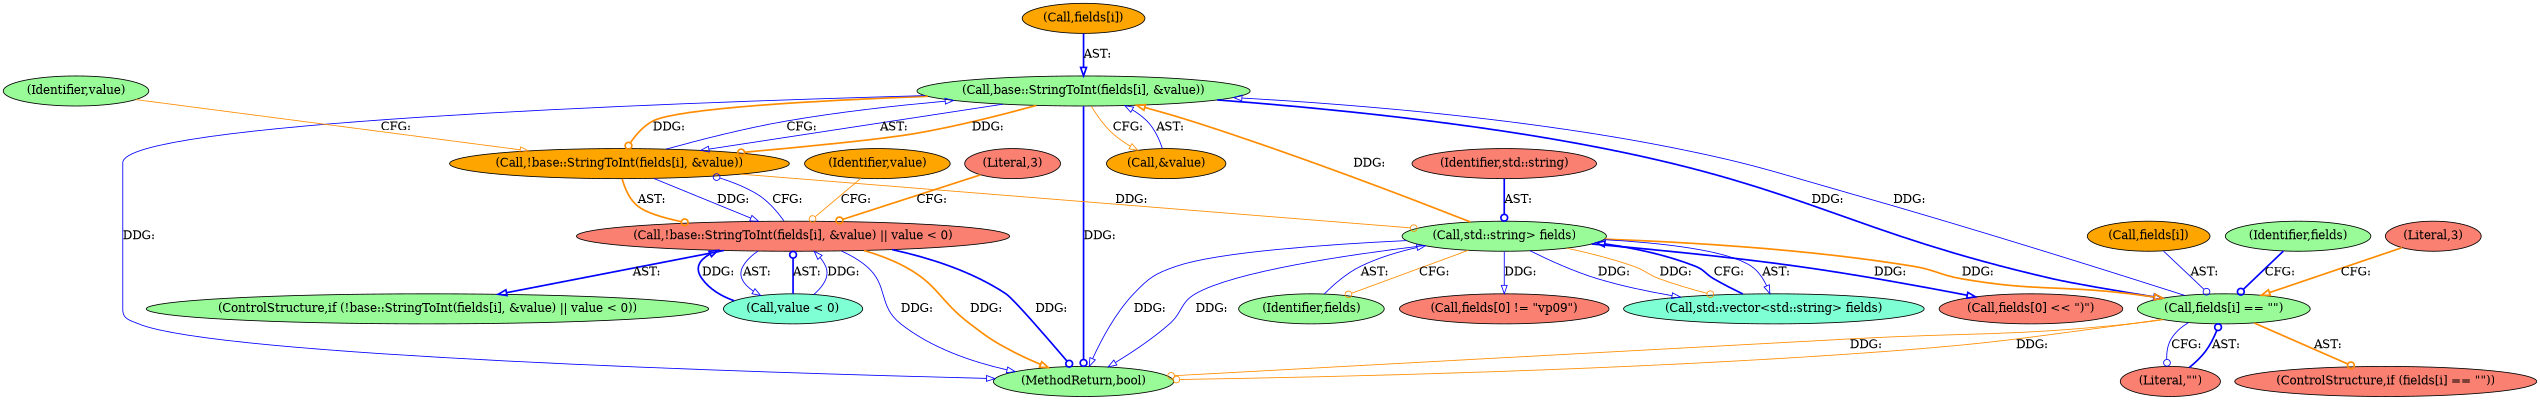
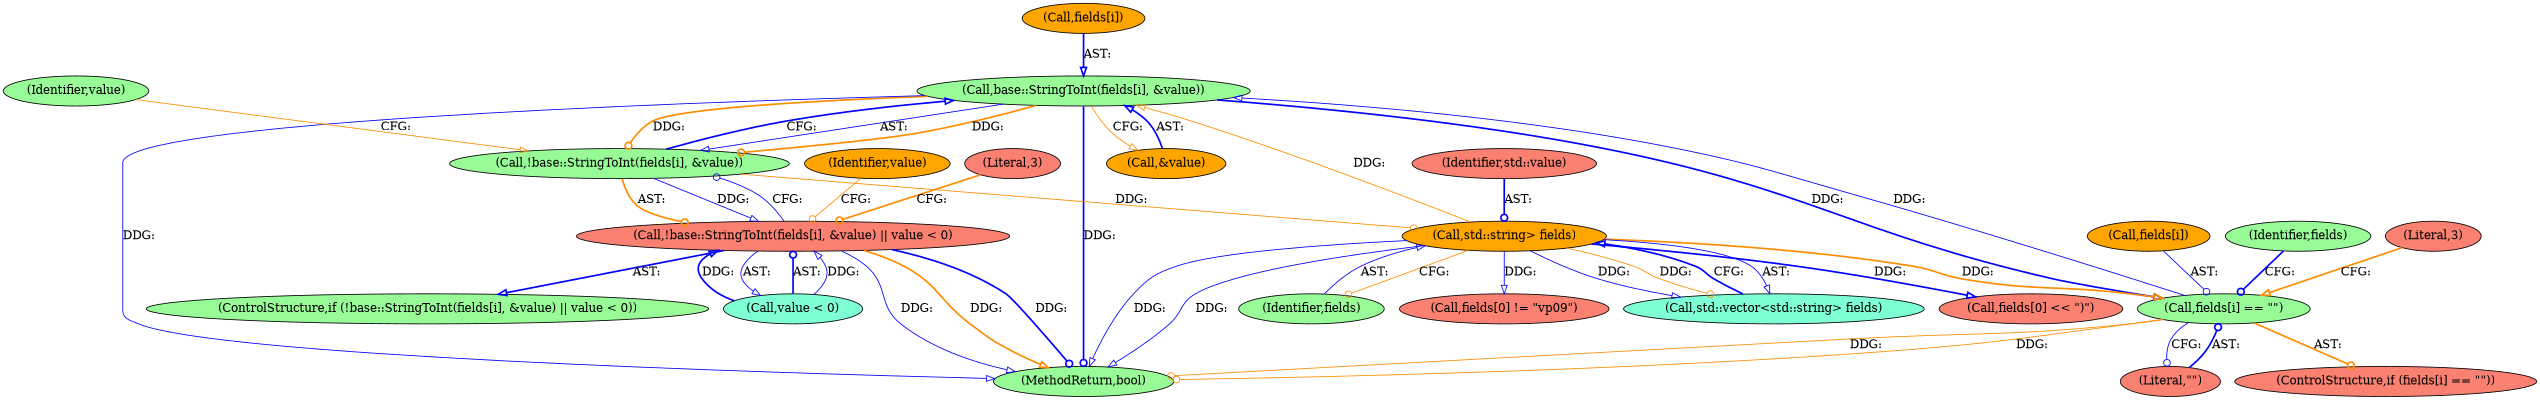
edge "(Call,!base::StringToInt(fields[i], &value))" -> "(Call,base::StringToInt(fields[i], &value))": style solid -> bold
edge "(Call,&value)" -> "(Call,base::StringToInt(fields[i], &value))": style solid -> bold
edge "(Call,std::string> fields)" -> "(Call,base::StringToInt(fields[i], &value))": style bold -> solid
node "(Call,!base::StringToInt(fields[i], &value))": fillcolor orange -> palegreen
node "(Identifier,std::string)": label "(Identifier,std::string)" -> "(Identifier,std::value)"
node "(Call,std::string> fields)": fillcolor palegreen -> orange
